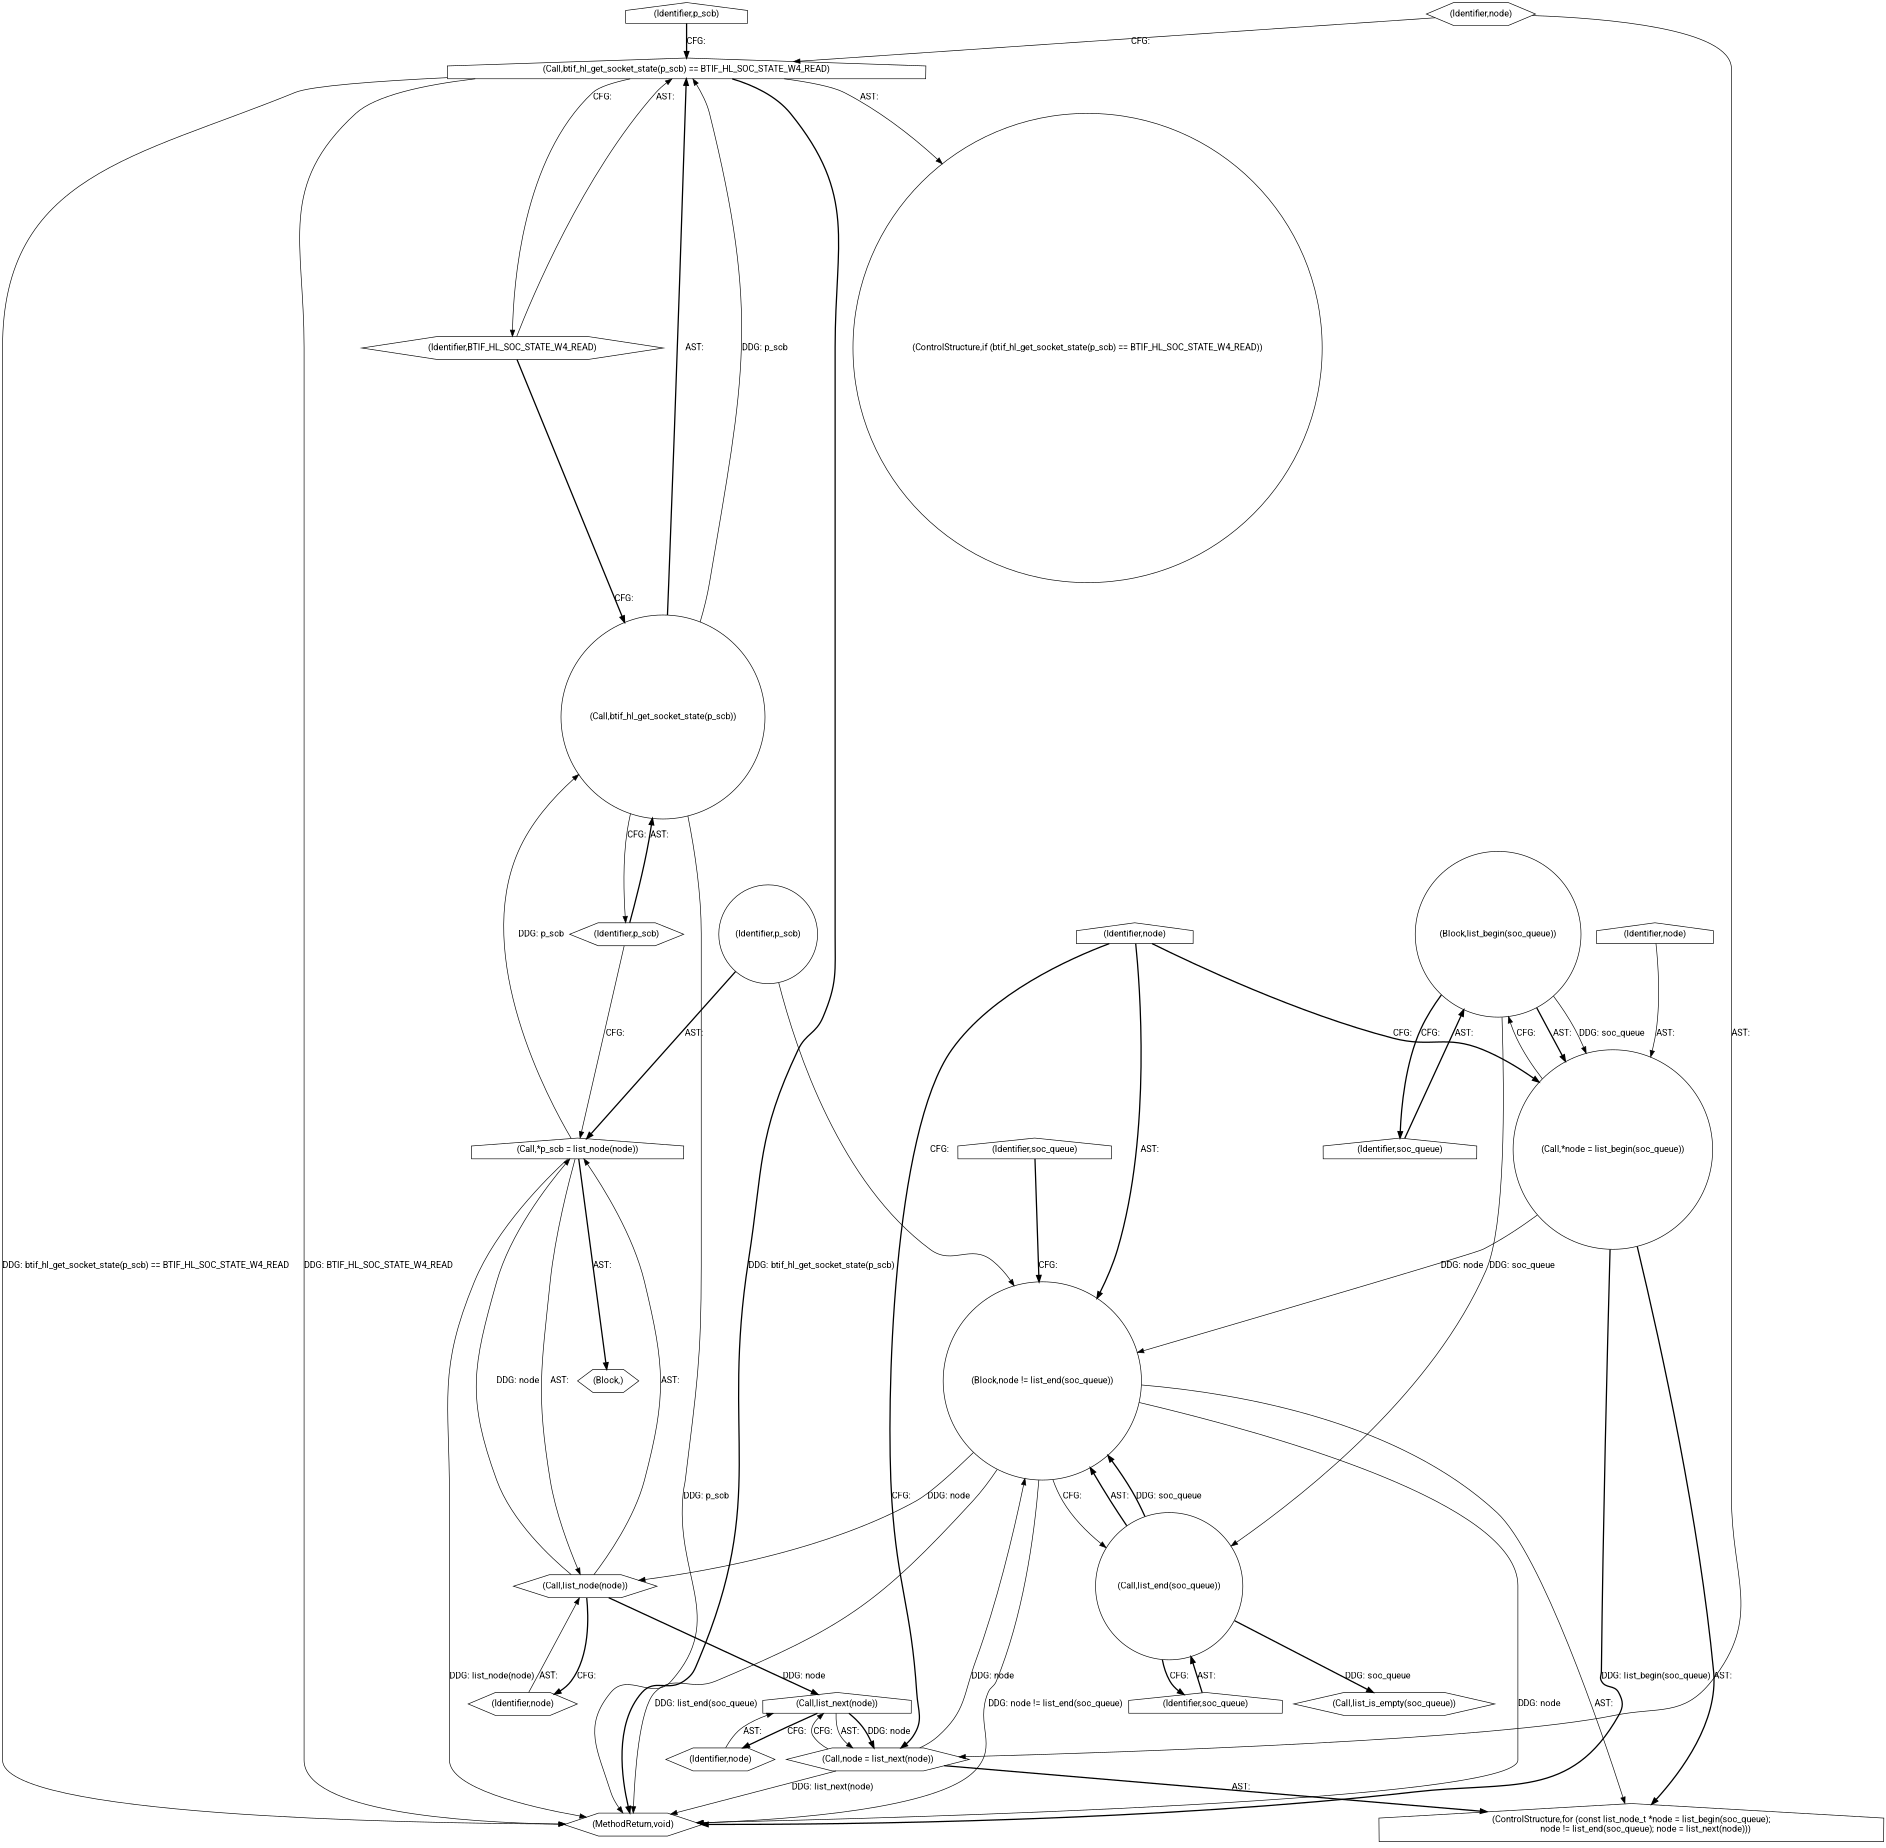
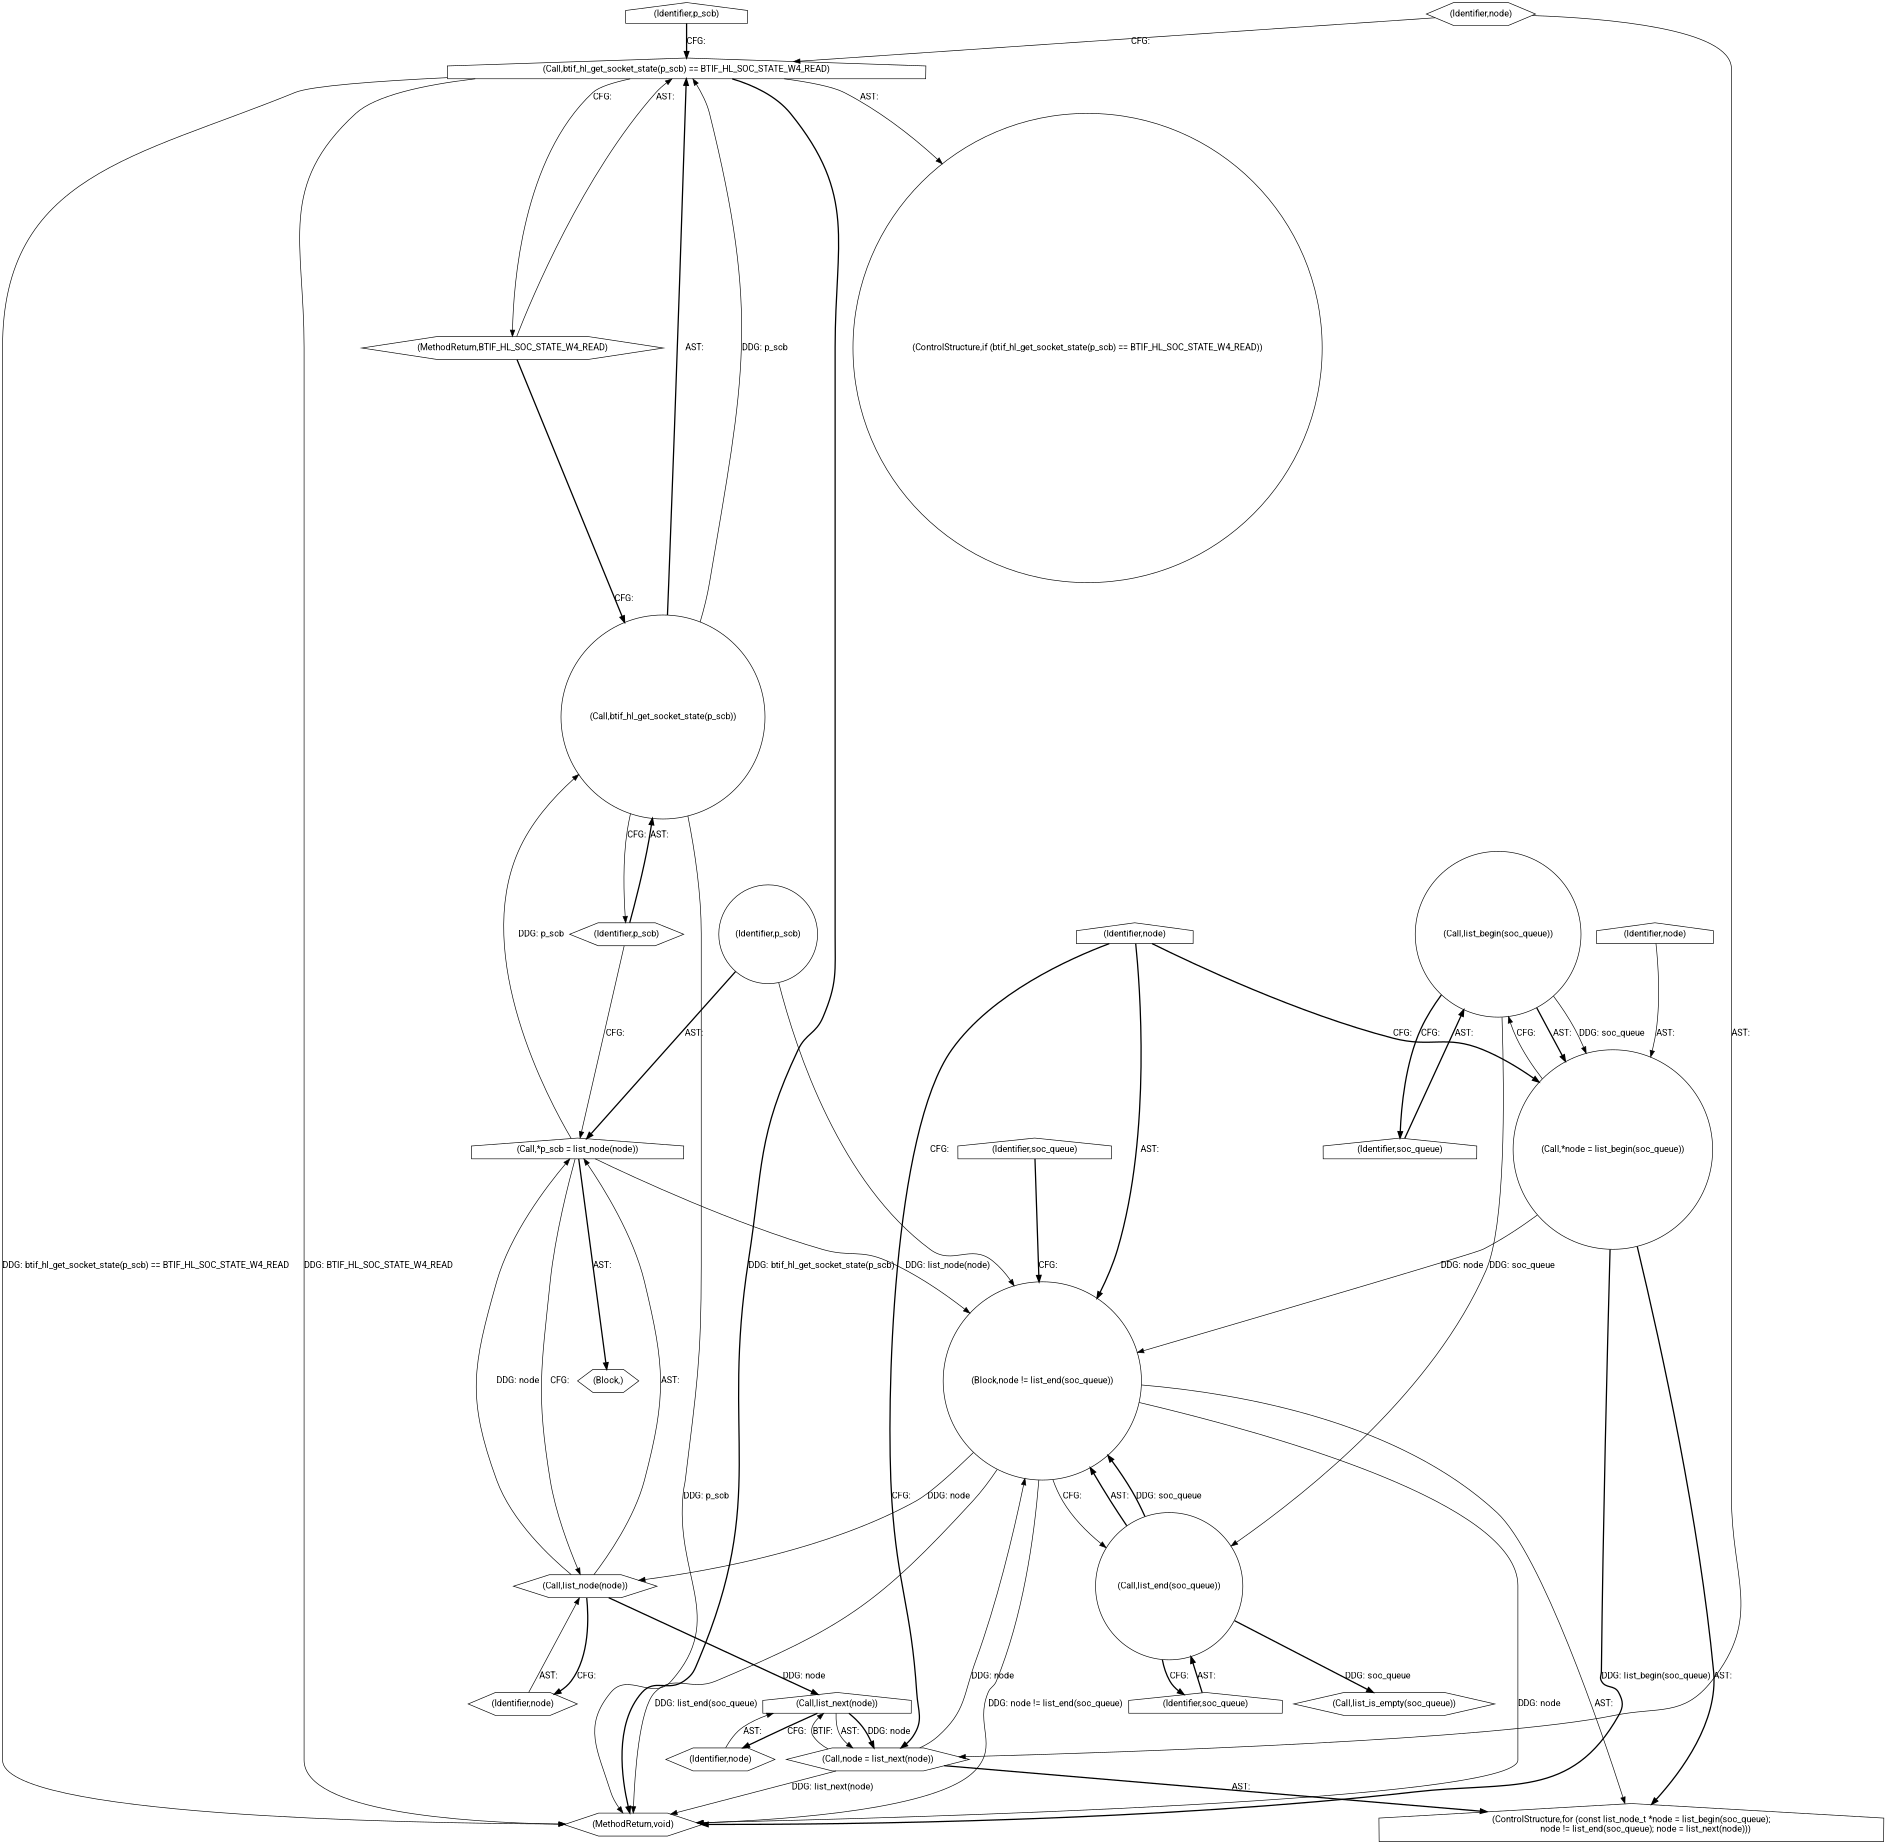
node "(Identifier,BTIF_HL_SOC_STATE_W4_READ)": label "(Identifier,BTIF_HL_SOC_STATE_W4_READ)" -> "(MethodReturn,BTIF_HL_SOC_STATE_W4_READ)"
node "(Block,list_begin(soc_queue))": label "(Block,list_begin(soc_queue))" -> "(Call,list_begin(soc_queue))"
edge "(Call,*p_scb = list_node(node))" -> "(Call,list_node(node))": label "AST: " -> "CFG: "
edge "(Call,*p_scb = list_node(node))" -> "(MethodReturn,void)": now "(Call,*p_scb = list_node(node))" -> "(Block,node != list_end(soc_queue))"
edge "(Call,node = list_next(node))" -> "(Call,list_next(node))": label "CFG: " -> "BTIF: "
